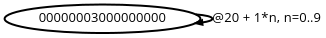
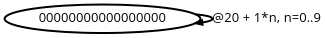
node "00000003000000000": label "00000003000000000" -> "00000000000000000"
